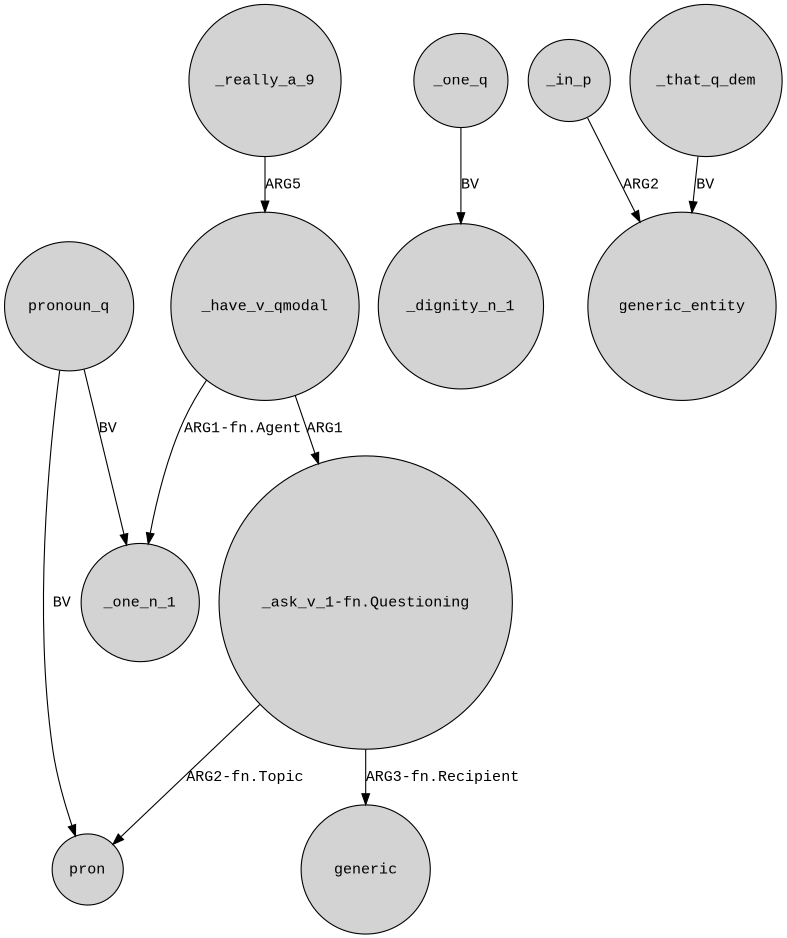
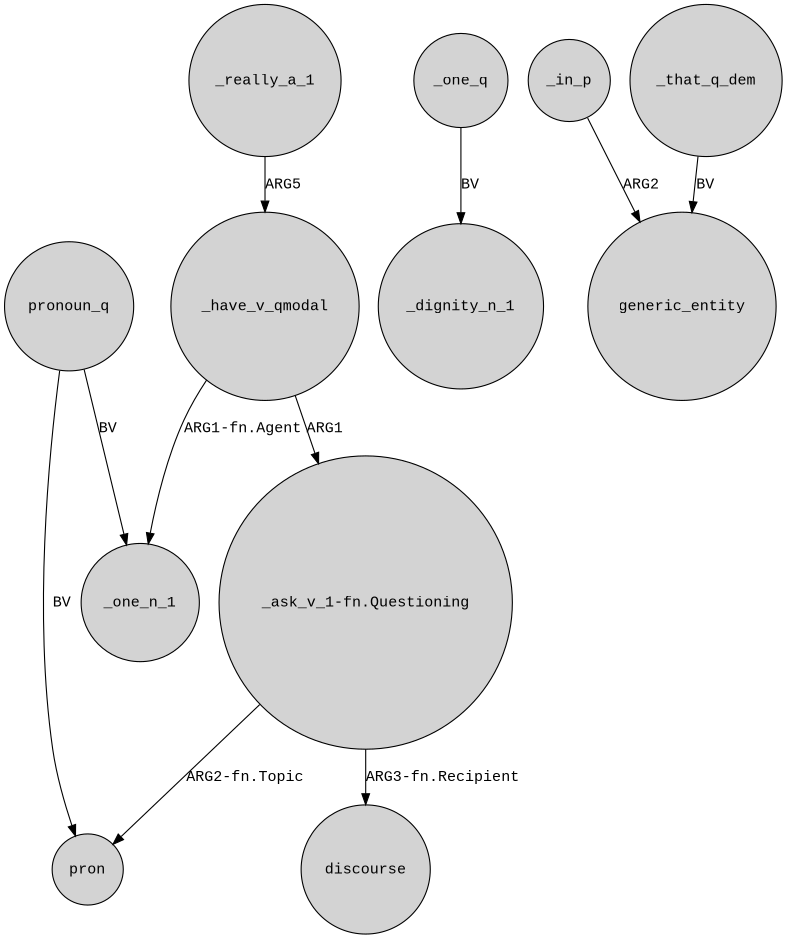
node "_really_a_9": label "_really_a_9" -> "_really_a_1"
node "generic": label "generic" -> "discourse"
